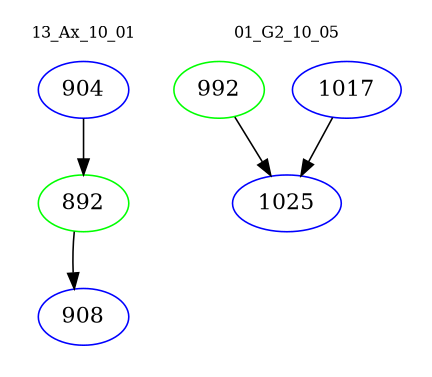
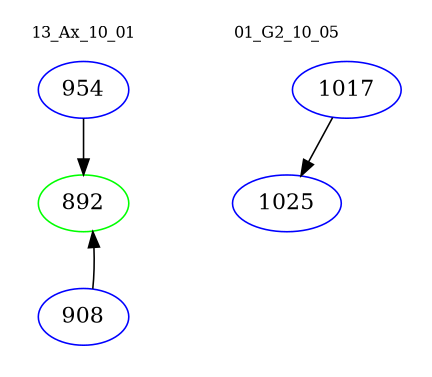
node "904": label "904" -> "954"
node "992": removed
edge "892" -> "908": reversed
